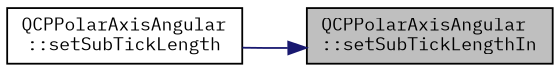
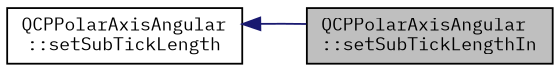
edge "QCPPolarAxisAngular ::setSubTickLength" -> "QCPPolarAxisAngular ::setSubTickLengthIn": reversed
